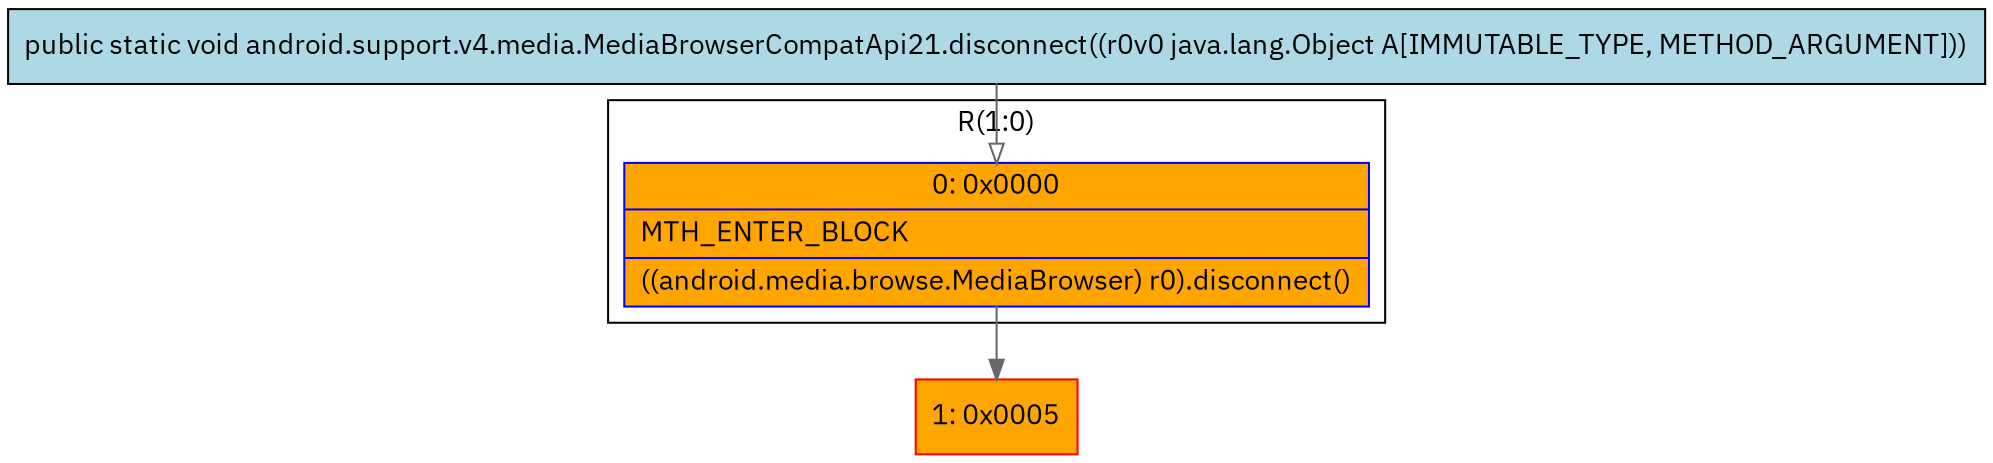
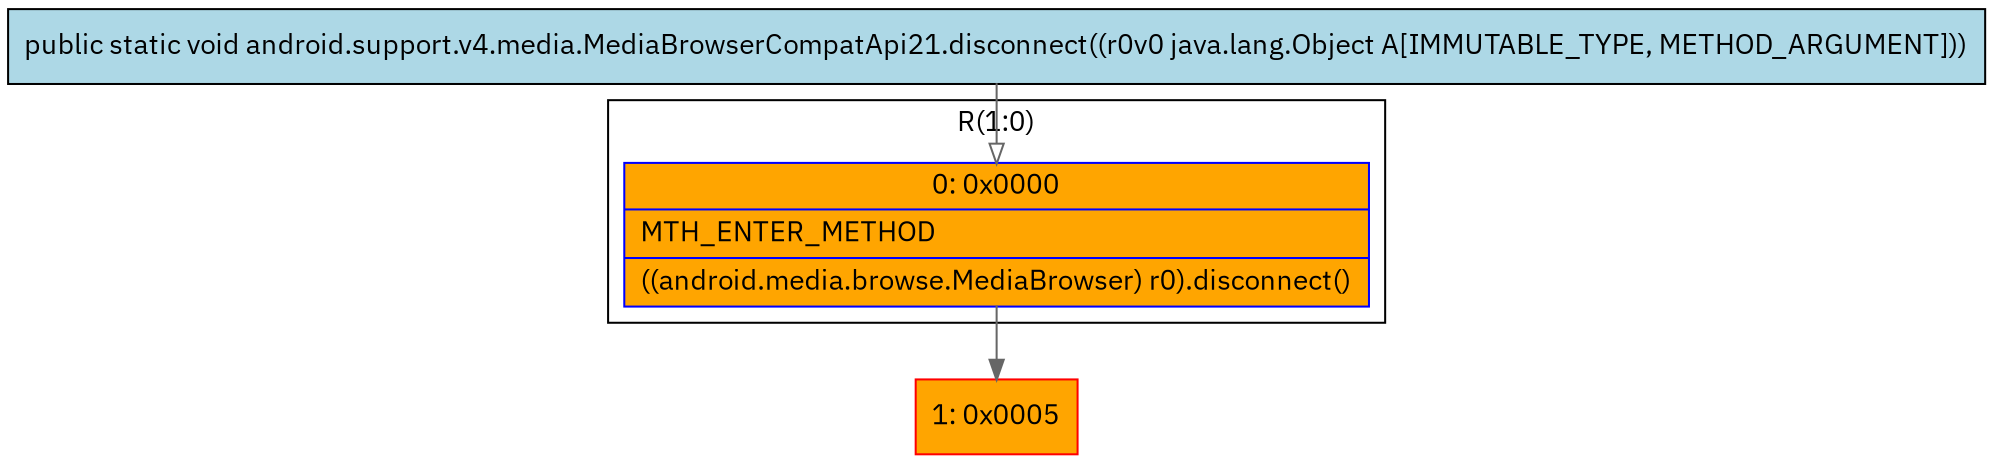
node "0: 0x0000": text "MTH_ENTER_BLOCK" -> "MTH_ENTER_METHOD"
